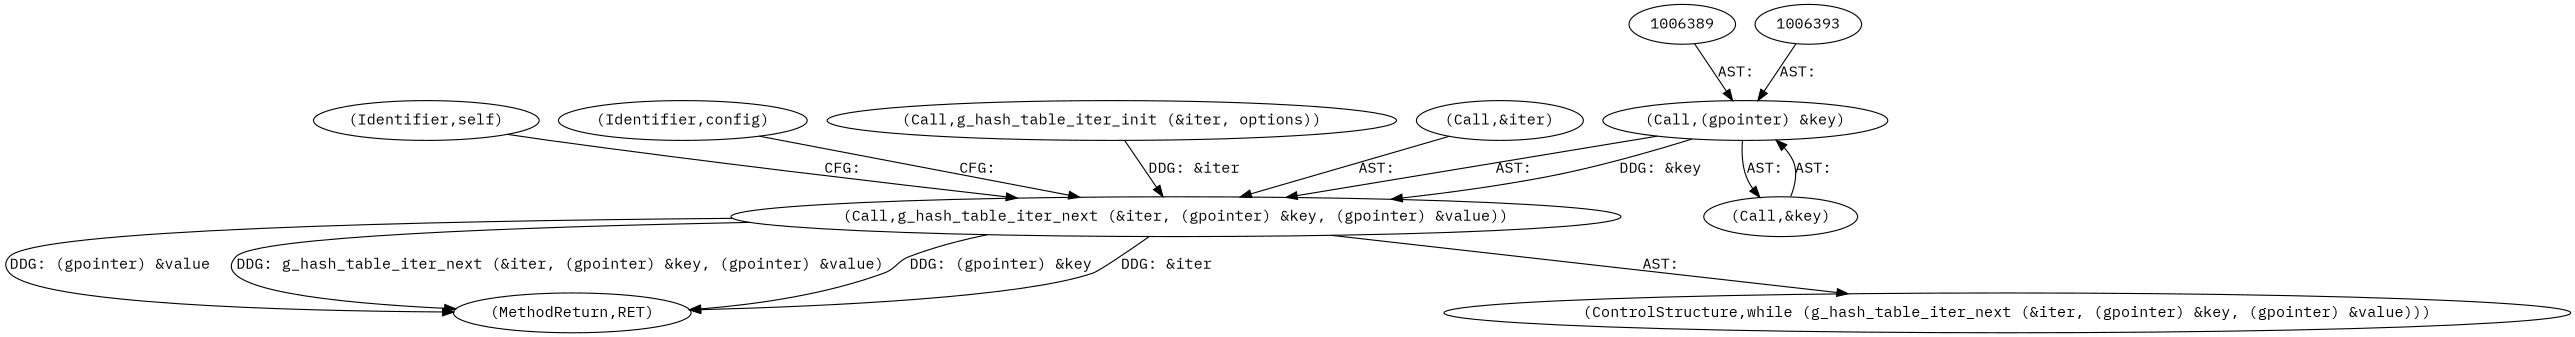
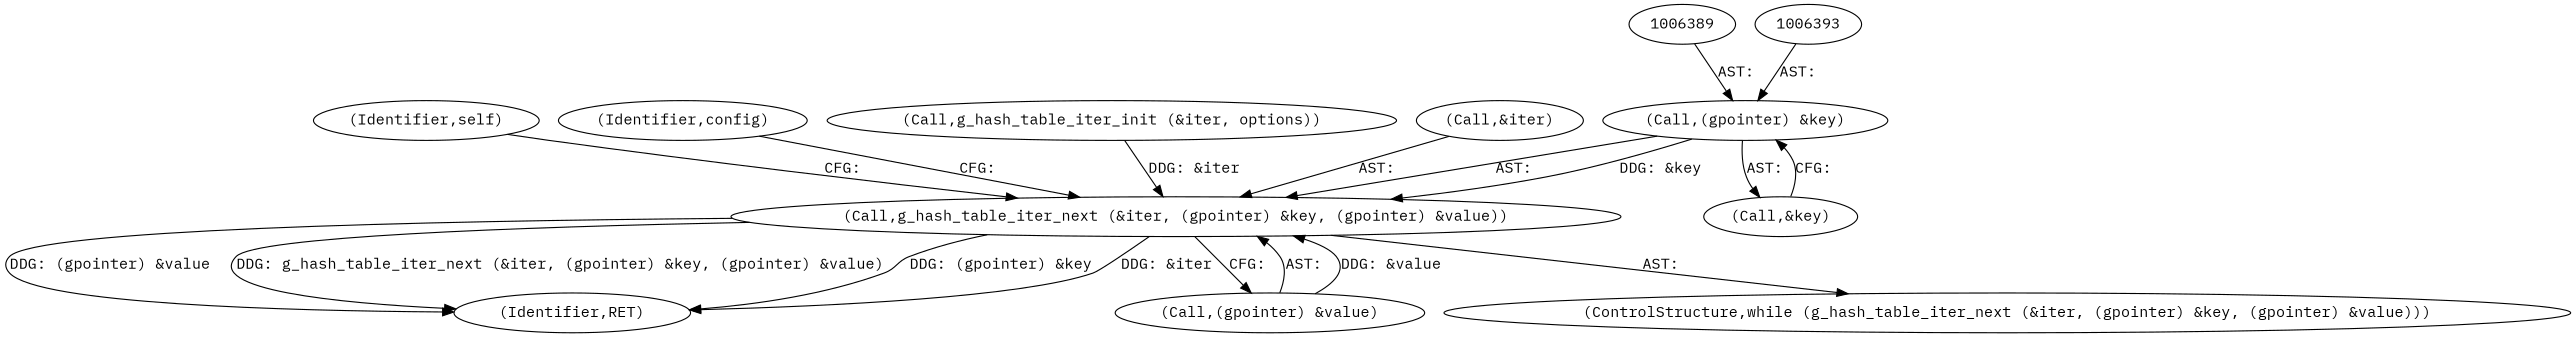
edge "(Call,&key)" -> "(Call,(gpointer) &key)": label "AST: " -> "CFG: "
node "(MethodReturn,RET)": label "(MethodReturn,RET)" -> "(Identifier,RET)"
node "(Call,(gpointer) &value)": added
